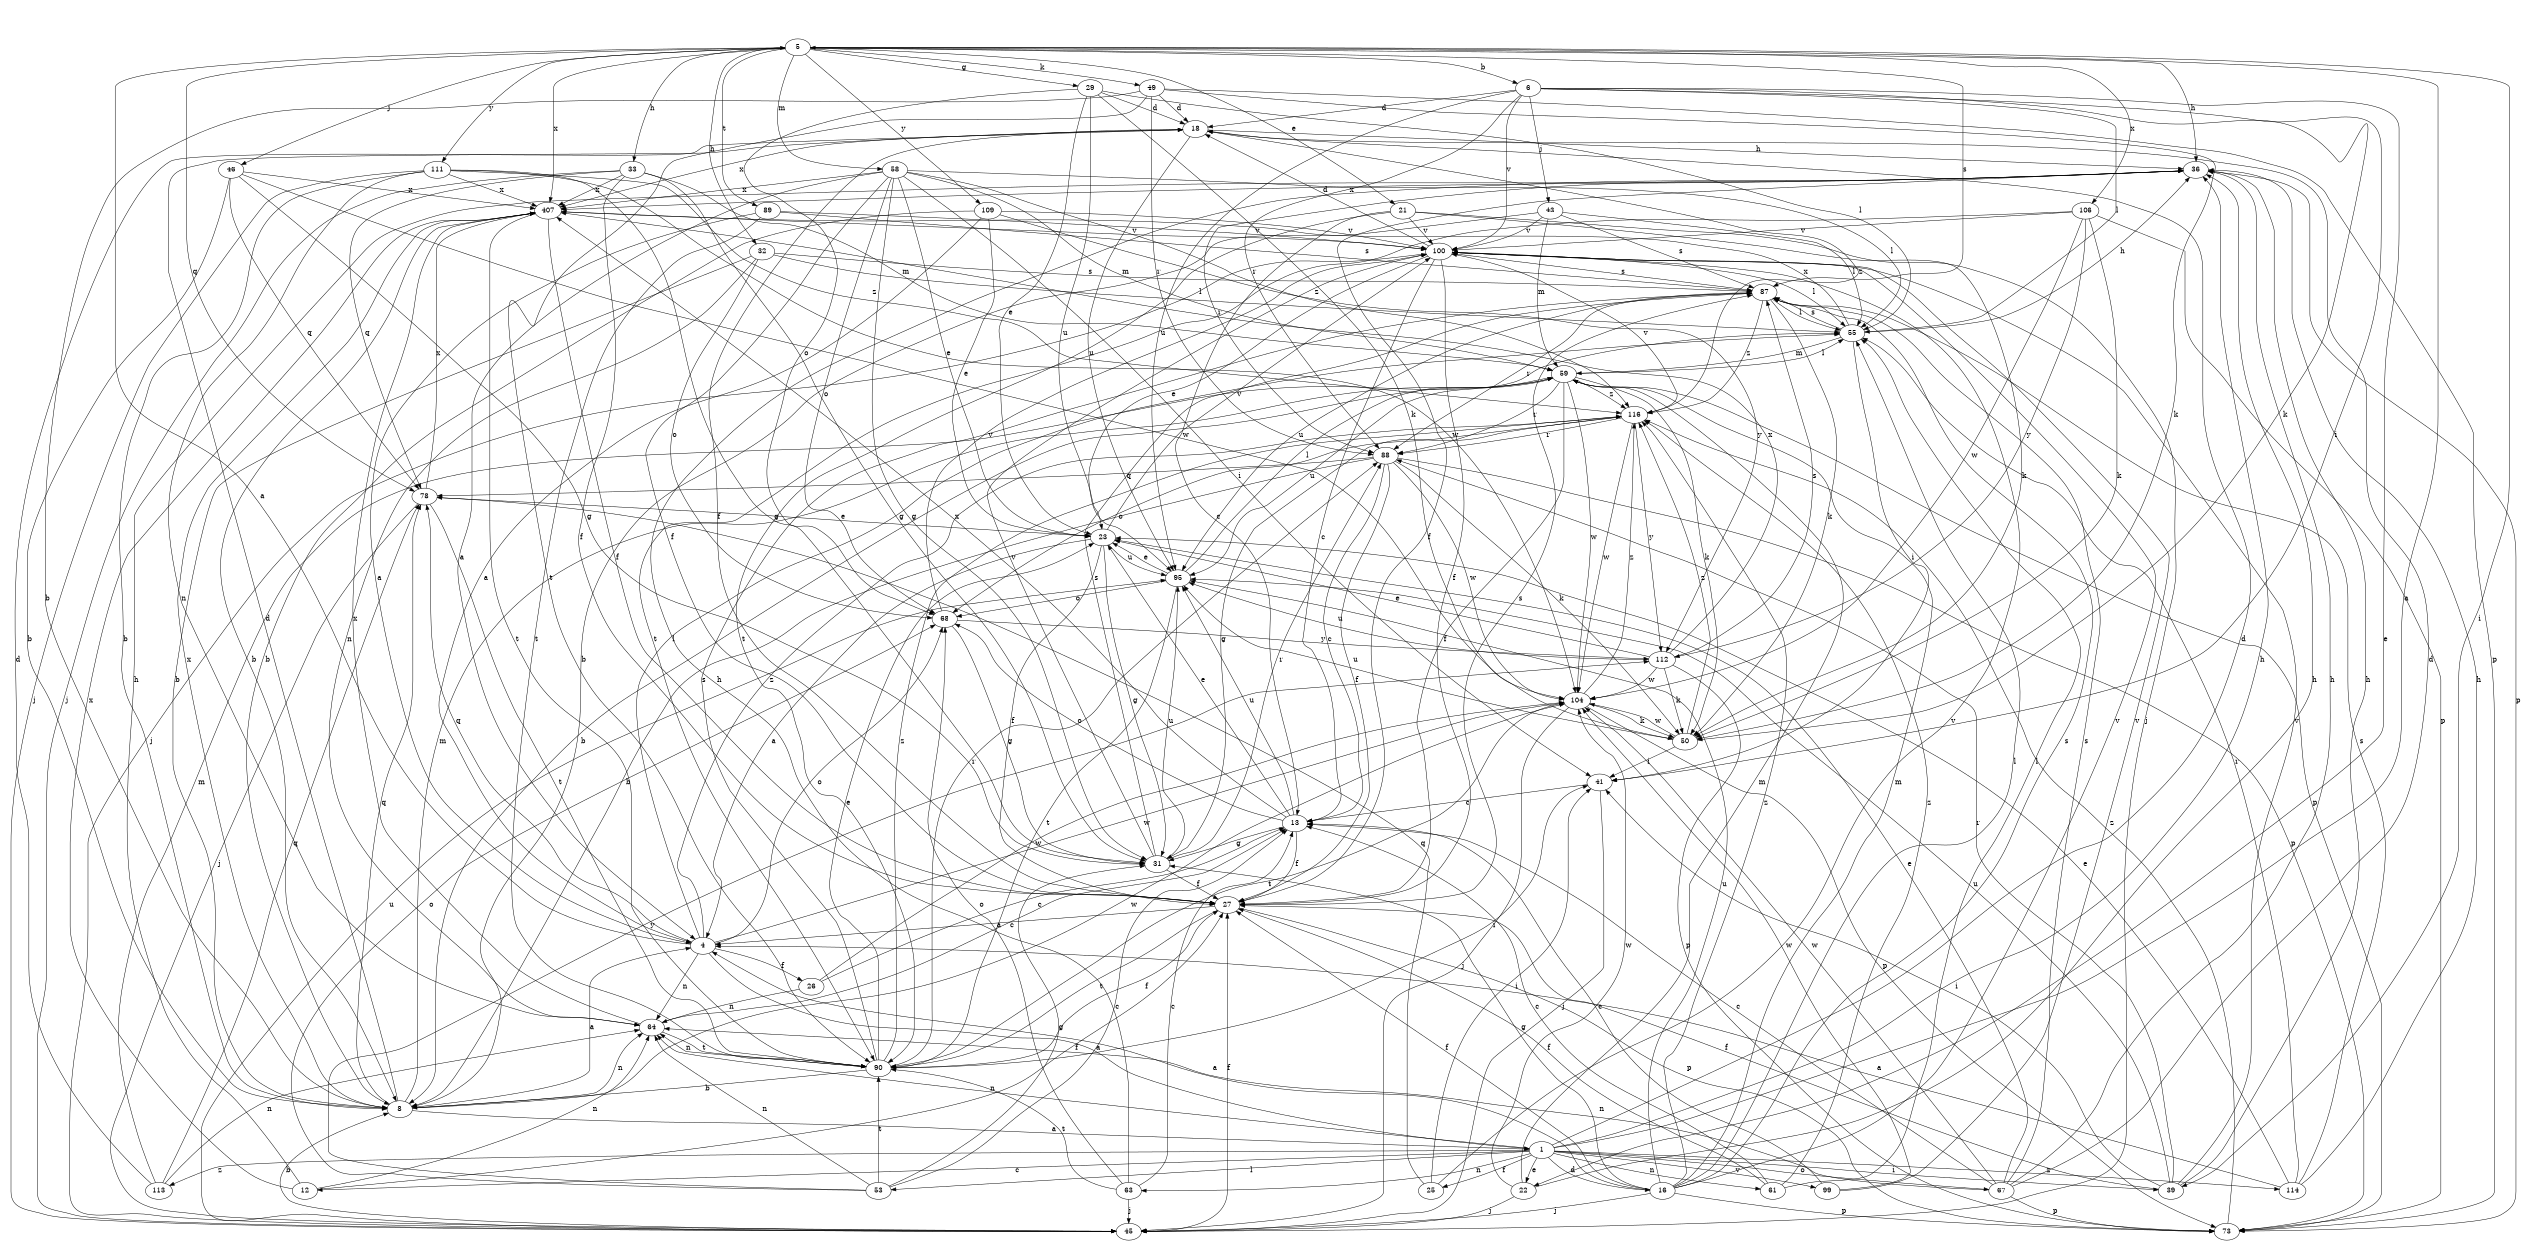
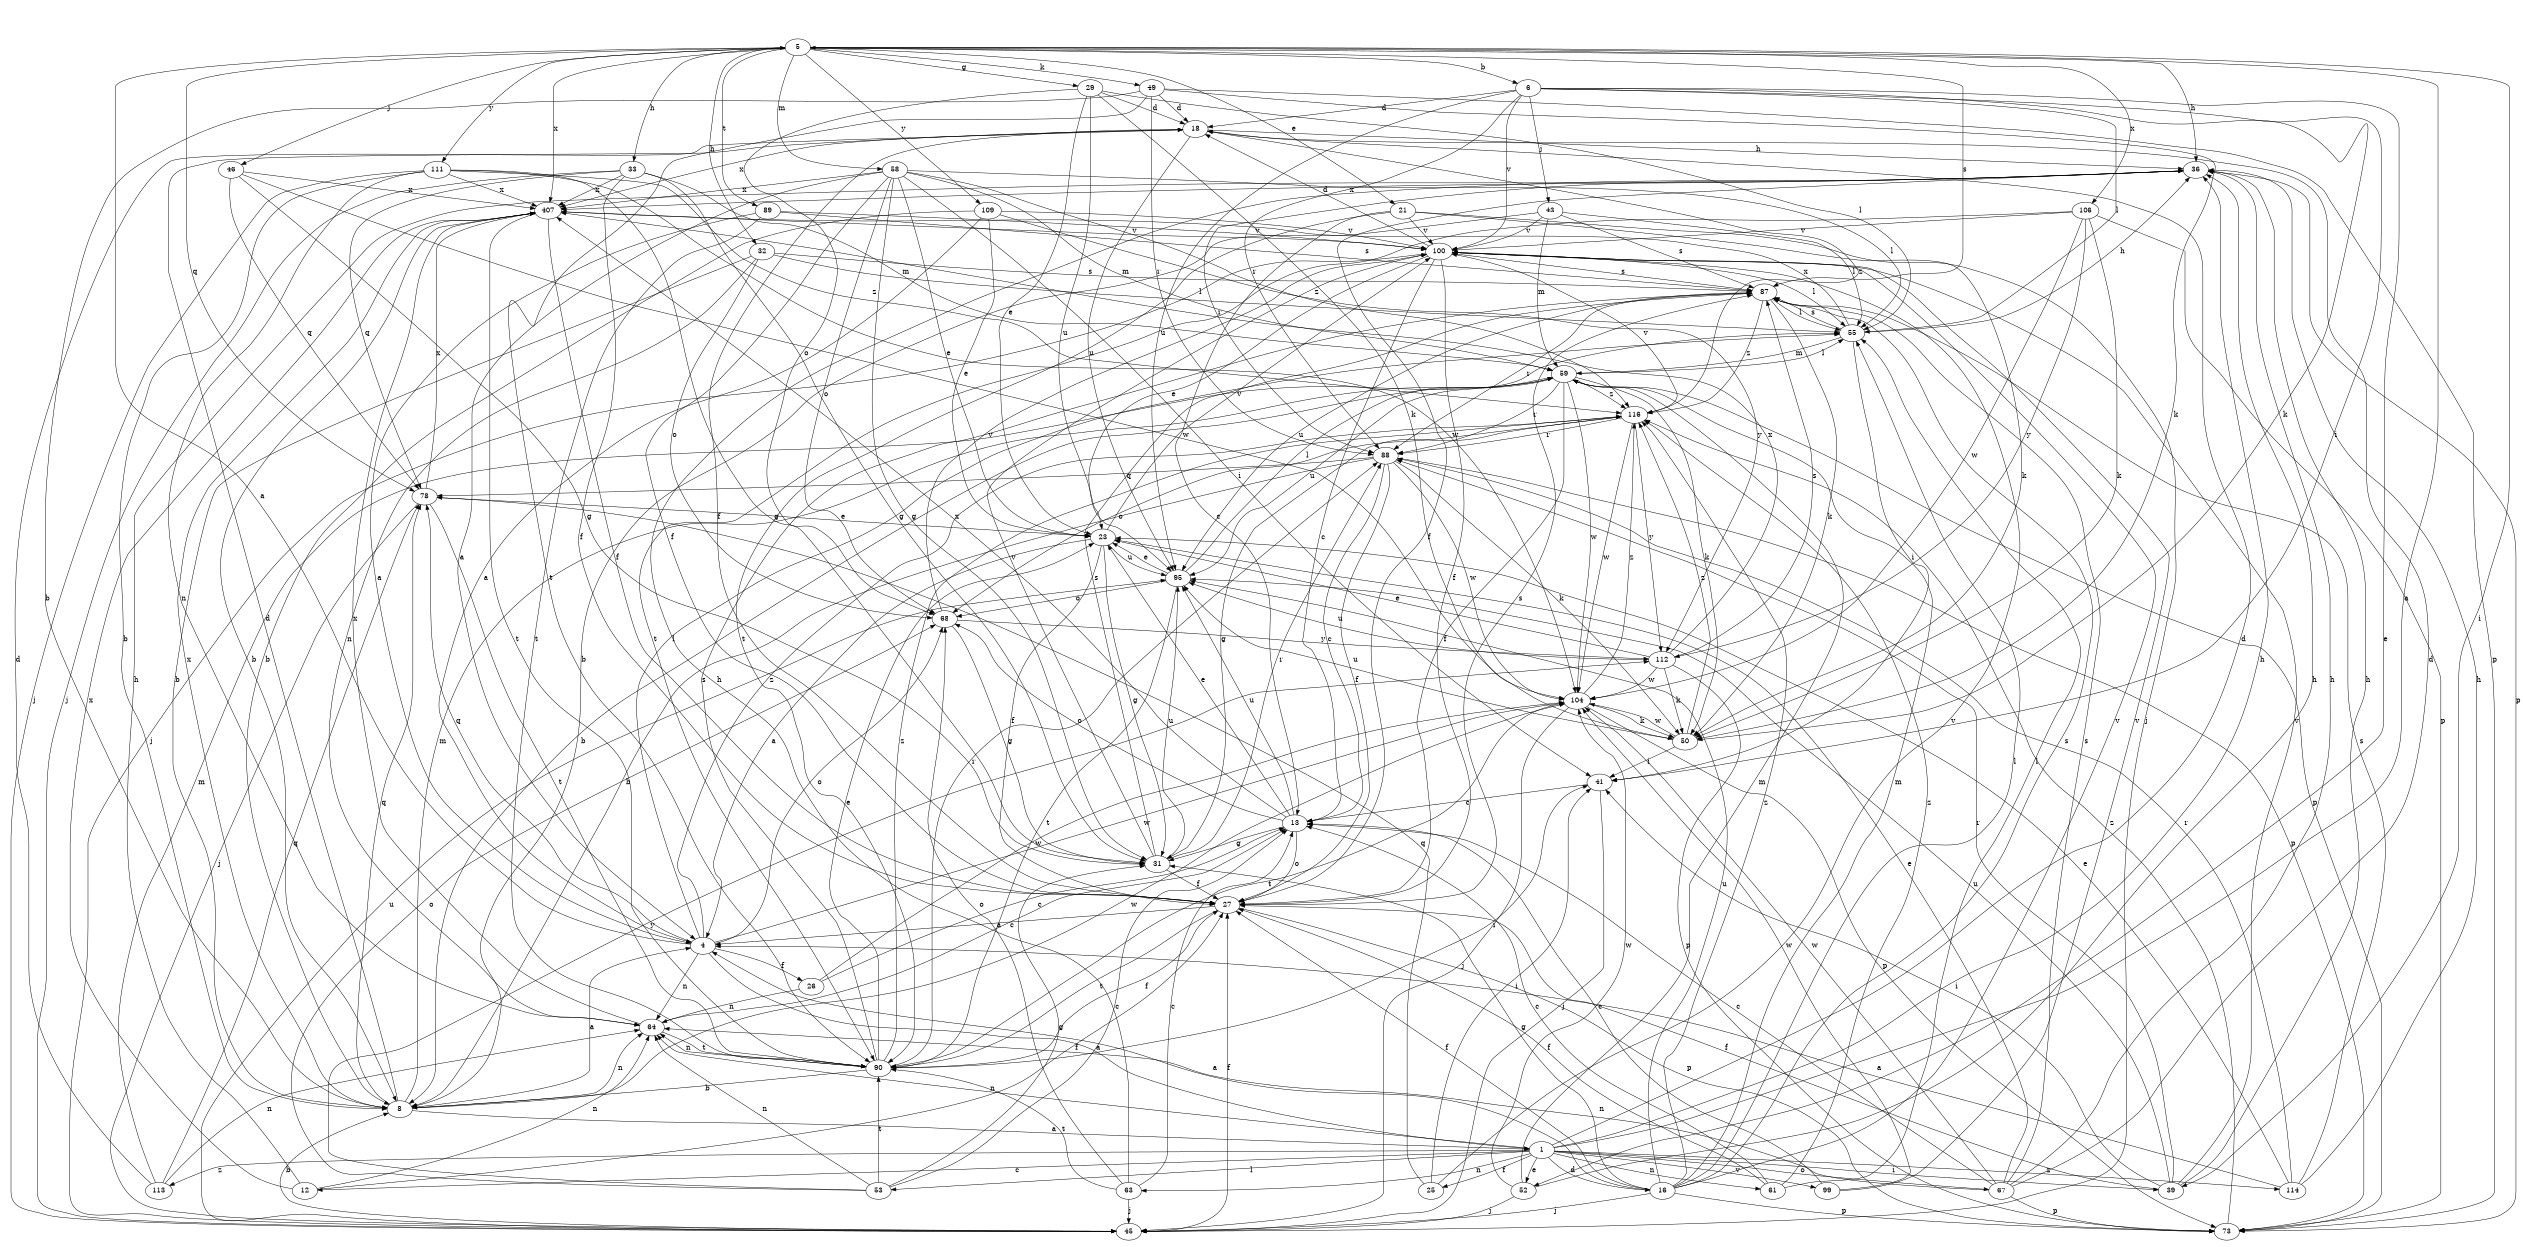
edge "114" -> "55": now "114" -> "88"
edge "46" -> "8": removed, label "b"
edge "13" -> "27": label "f" -> "o"
node "22": label "22" -> "52"
